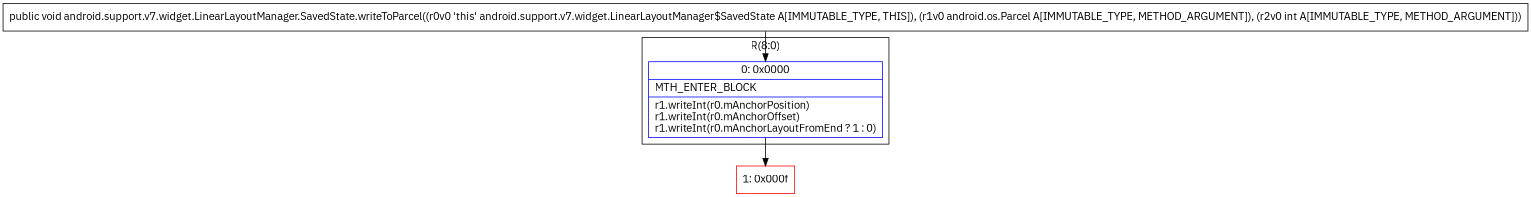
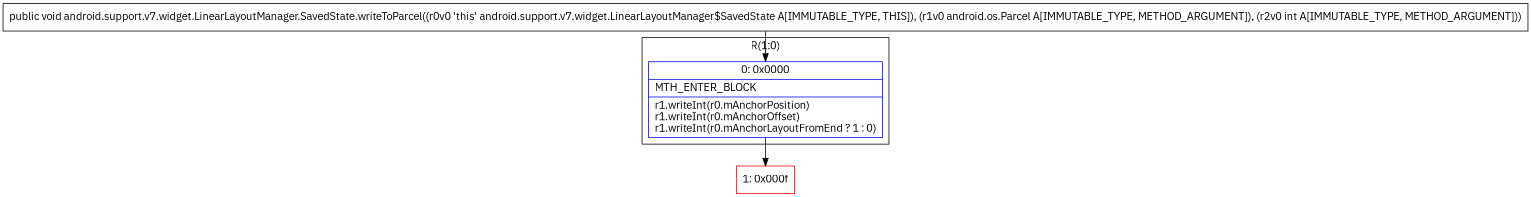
cluster "R(8:0)": label "R(8:0)" -> "R(1:0)"
